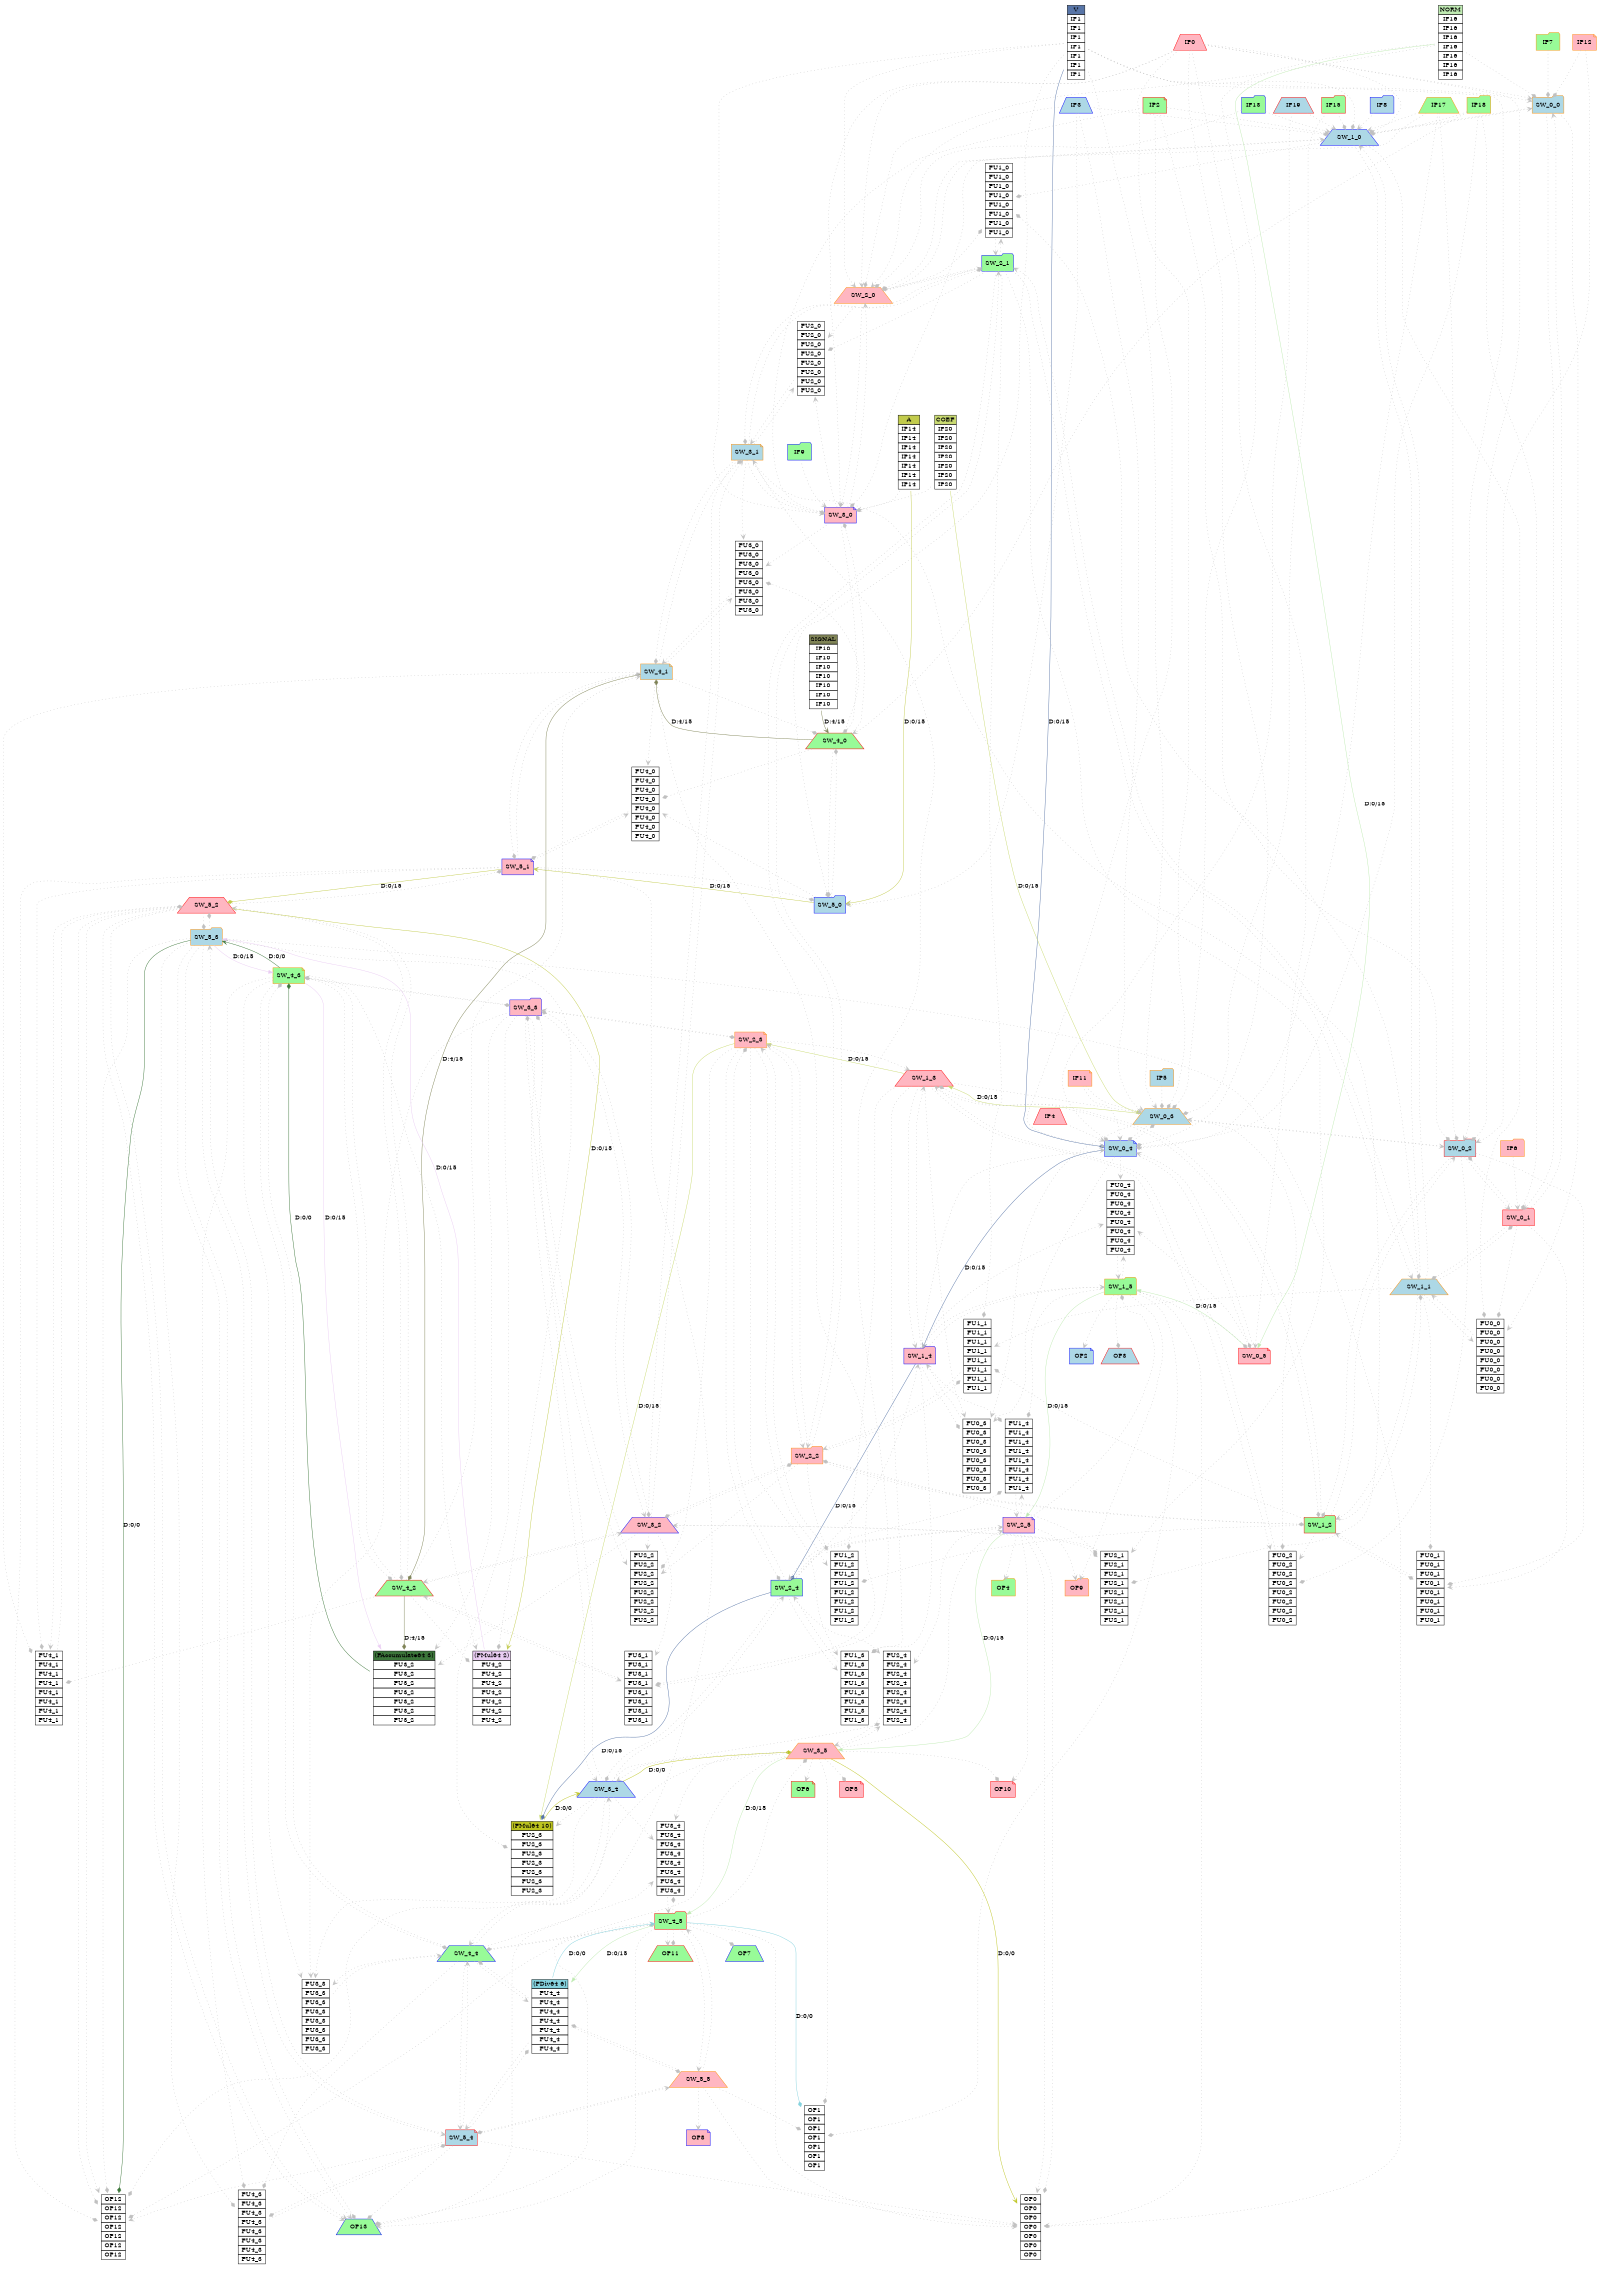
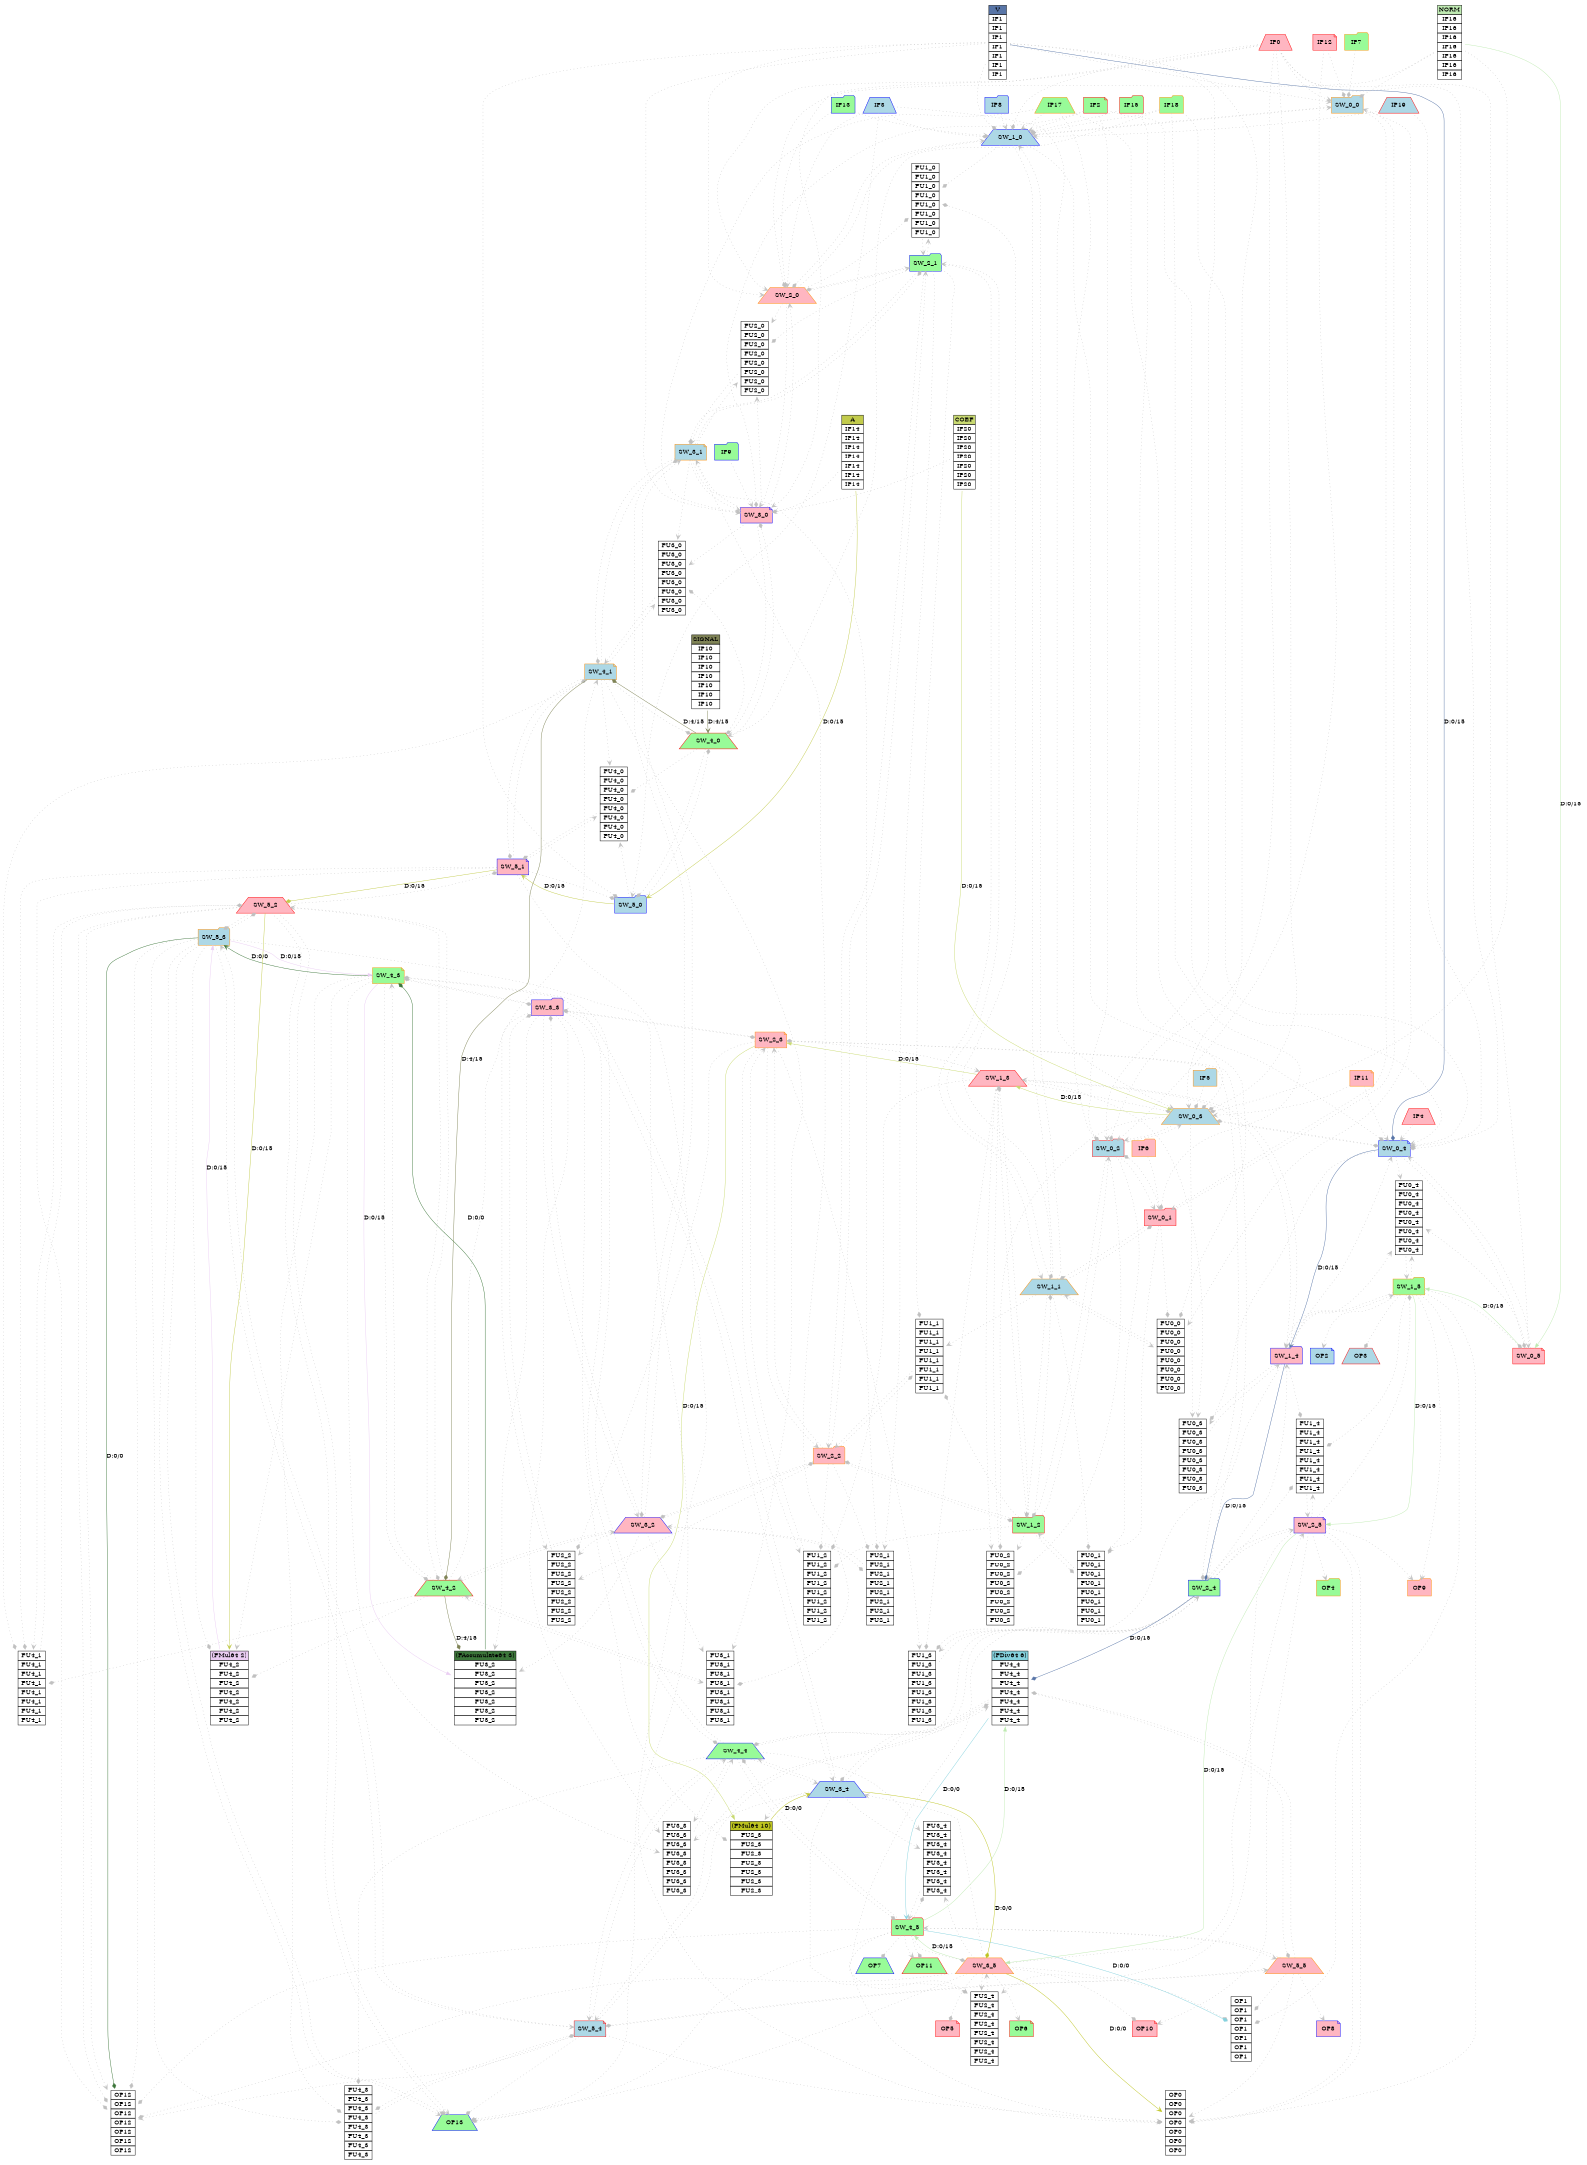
node "IP12": color darkorange -> red
edge "SW_2_4" -> "(FMul64 10)": now "SW_2_4" -> "(FDiv64 6)"
